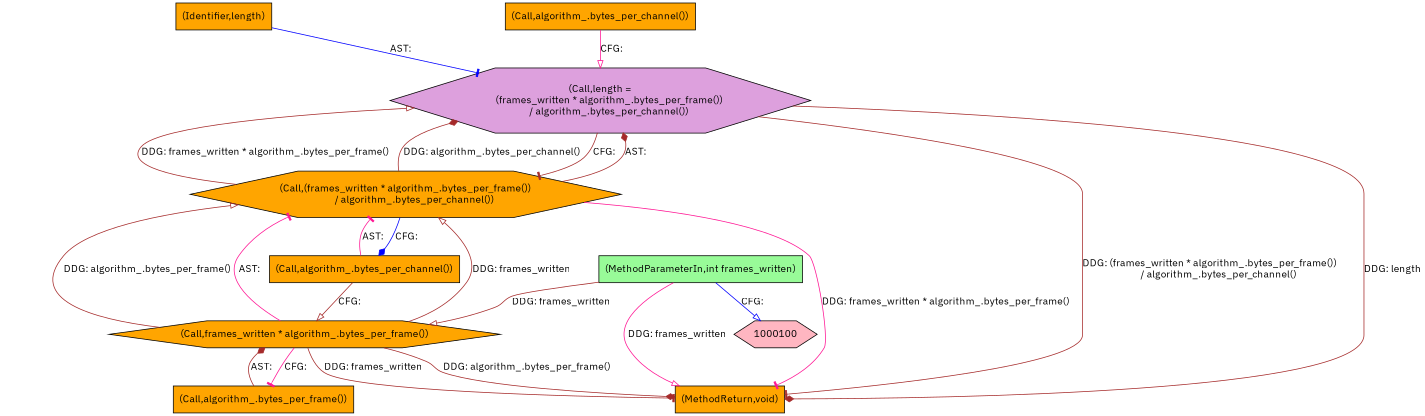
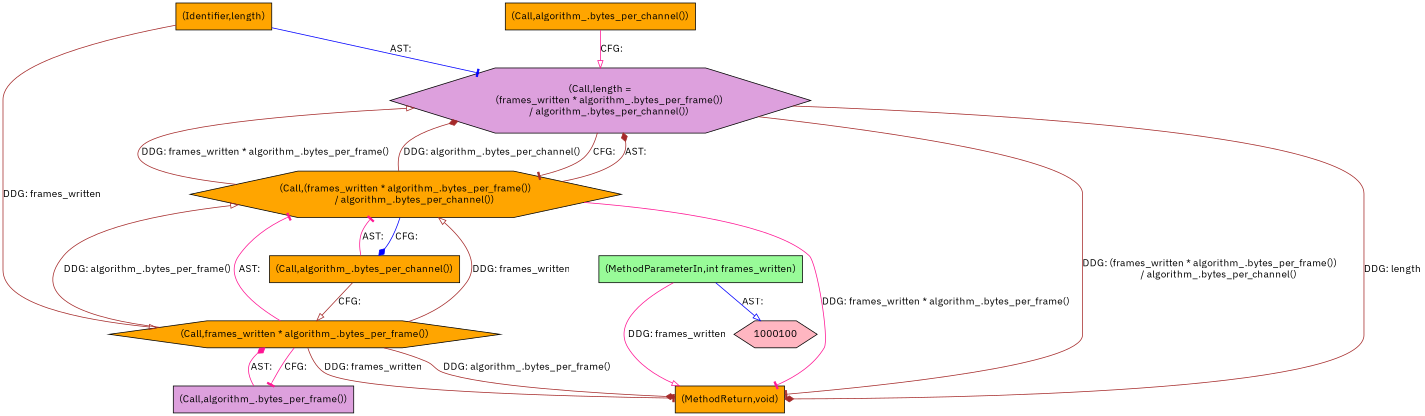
edge "(MethodParameterIn,int frames_written)" -> "(Call,frames_written * algorithm_.bytes_per_frame())": now "(Identifier,length)" -> "(Call,frames_written * algorithm_.bytes_per_frame())"
edge "(MethodParameterIn,int frames_written)" -> "1000100": label "CFG: " -> "AST: "
edge "(Call,algorithm_.bytes_per_frame())" -> "(Call,frames_written * algorithm_.bytes_per_frame())": color brown -> deeppink
node "(Call,algorithm_.bytes_per_frame())": fillcolor orange -> plum
